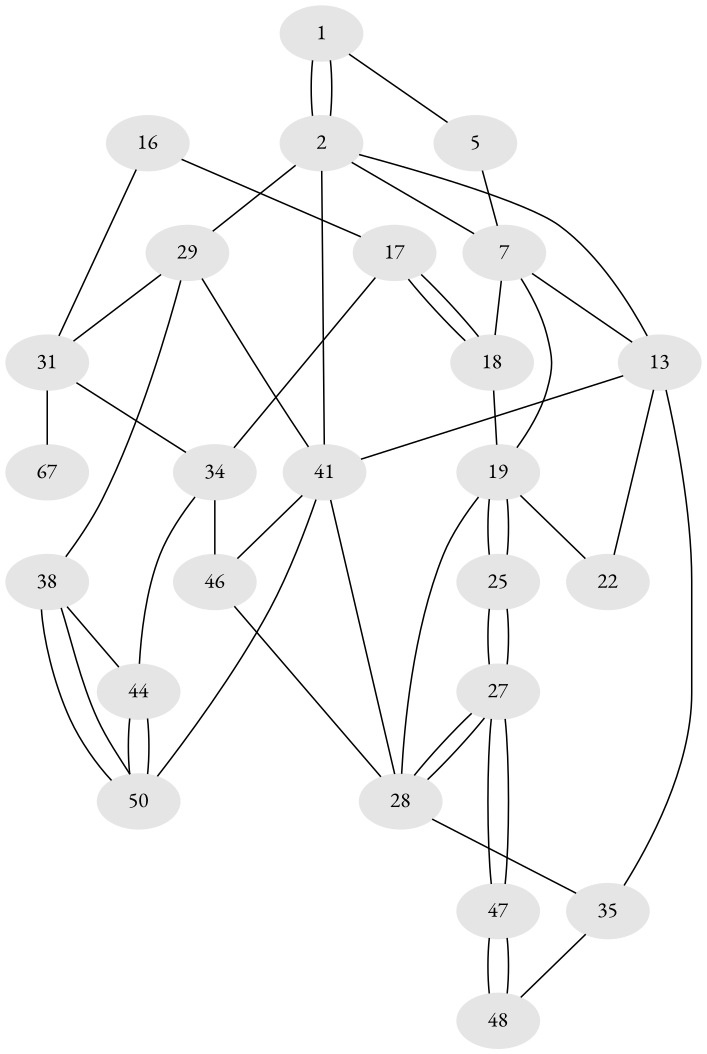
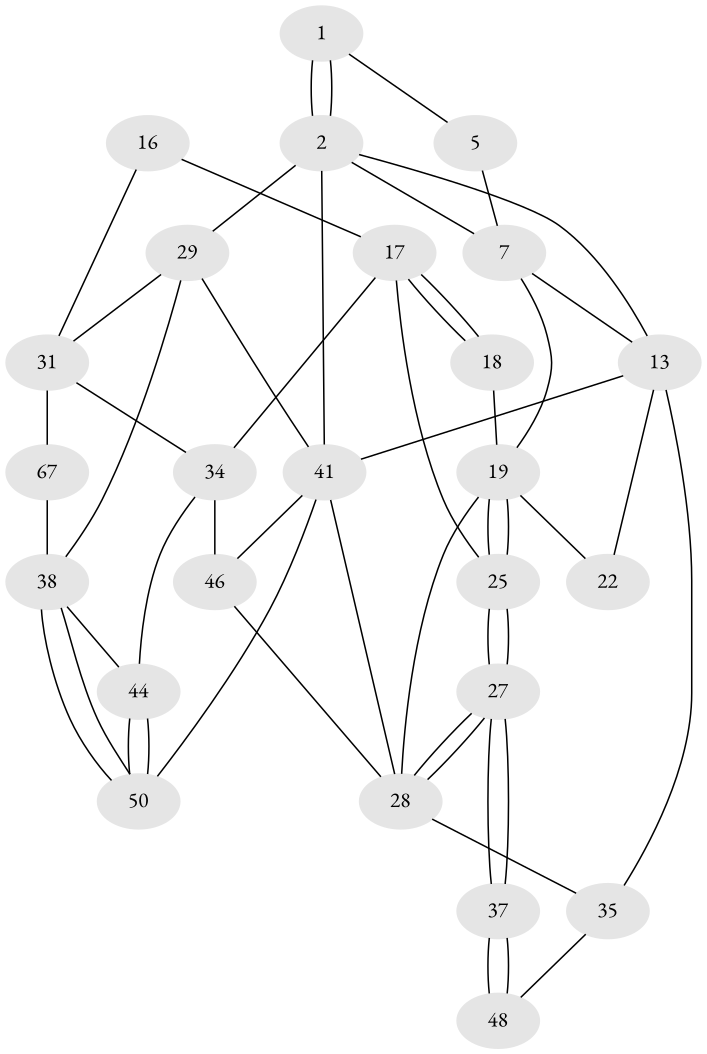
edge "7" -- "18": removed
edge "17" -- "25": added
edge "67" -- "38": added
node "47": label "47" -> "37"
